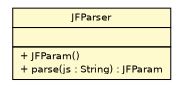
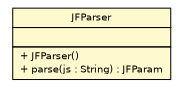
node "JFParser": text "+ JFParam()" -> "+ JFParser()"
